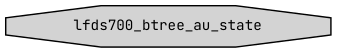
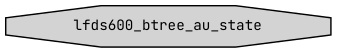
node "lfds700_btree_au_state": label "lfds700_btree_au_state" -> "lfds600_btree_au_state"
